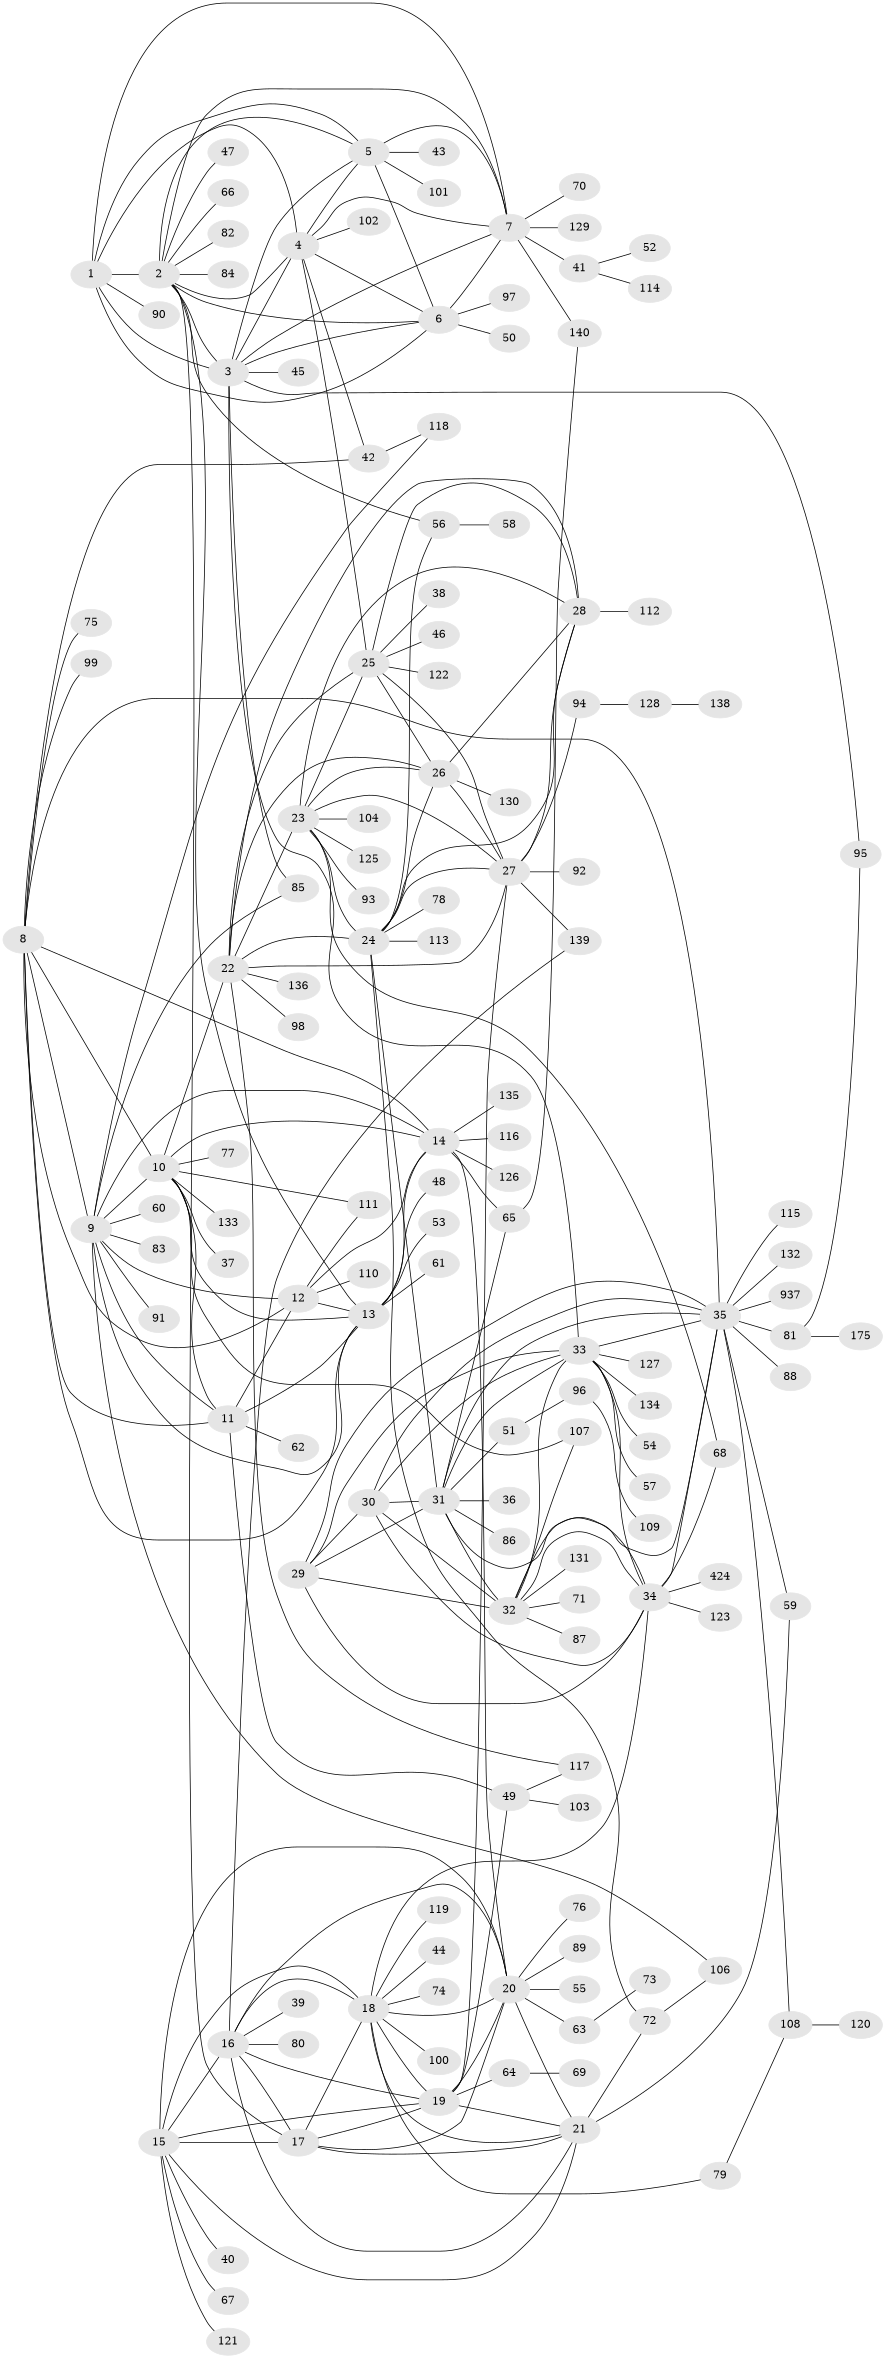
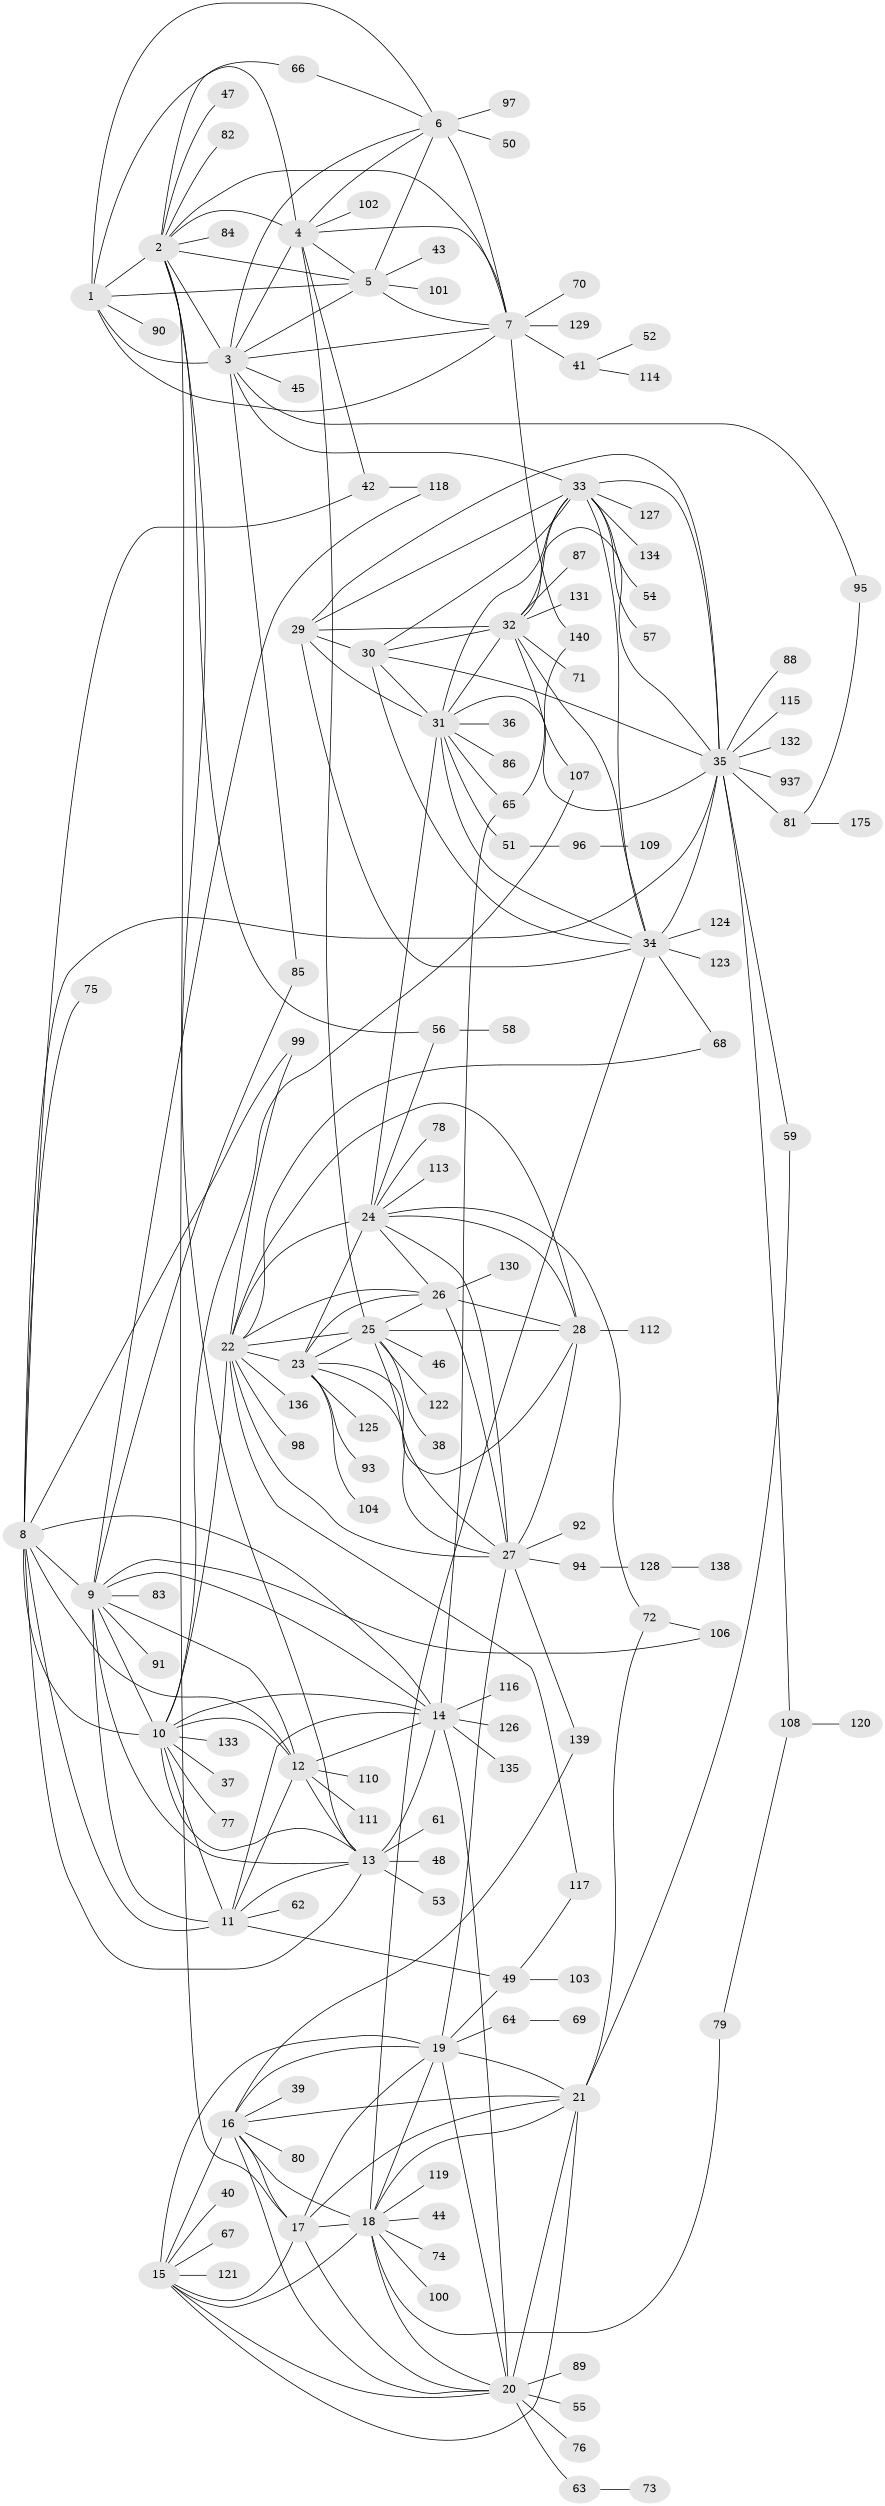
edge "2" -- "6": now "66" -- "6"
edge "23" -- "68": now "22" -- "68"
edge "10" -- "111": now "10" -- "12"
edge "99" -- "22": added
node "60": removed
node "424": label "424" -> "124"
edge "14" -- "11": added
